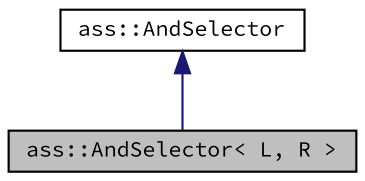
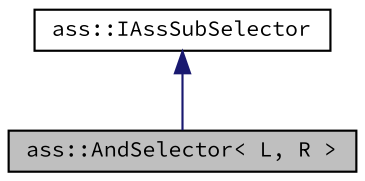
node "ass::AndSelector": label "ass::AndSelector" -> "ass::IAssSubSelector"
